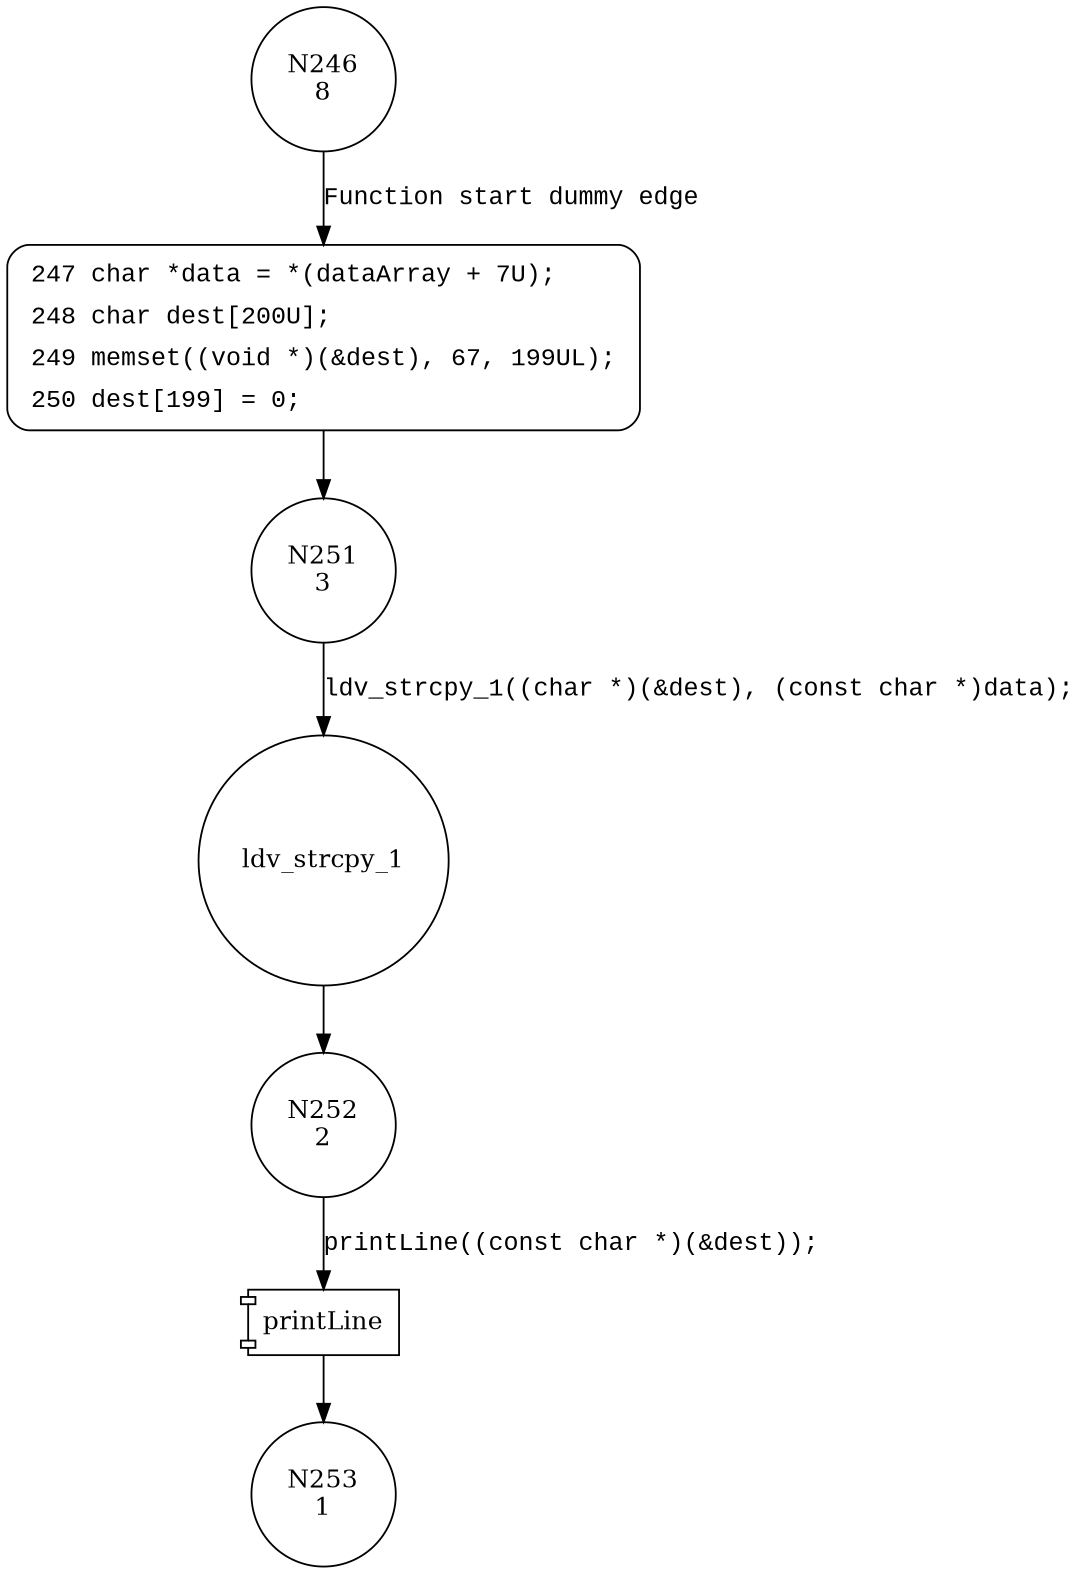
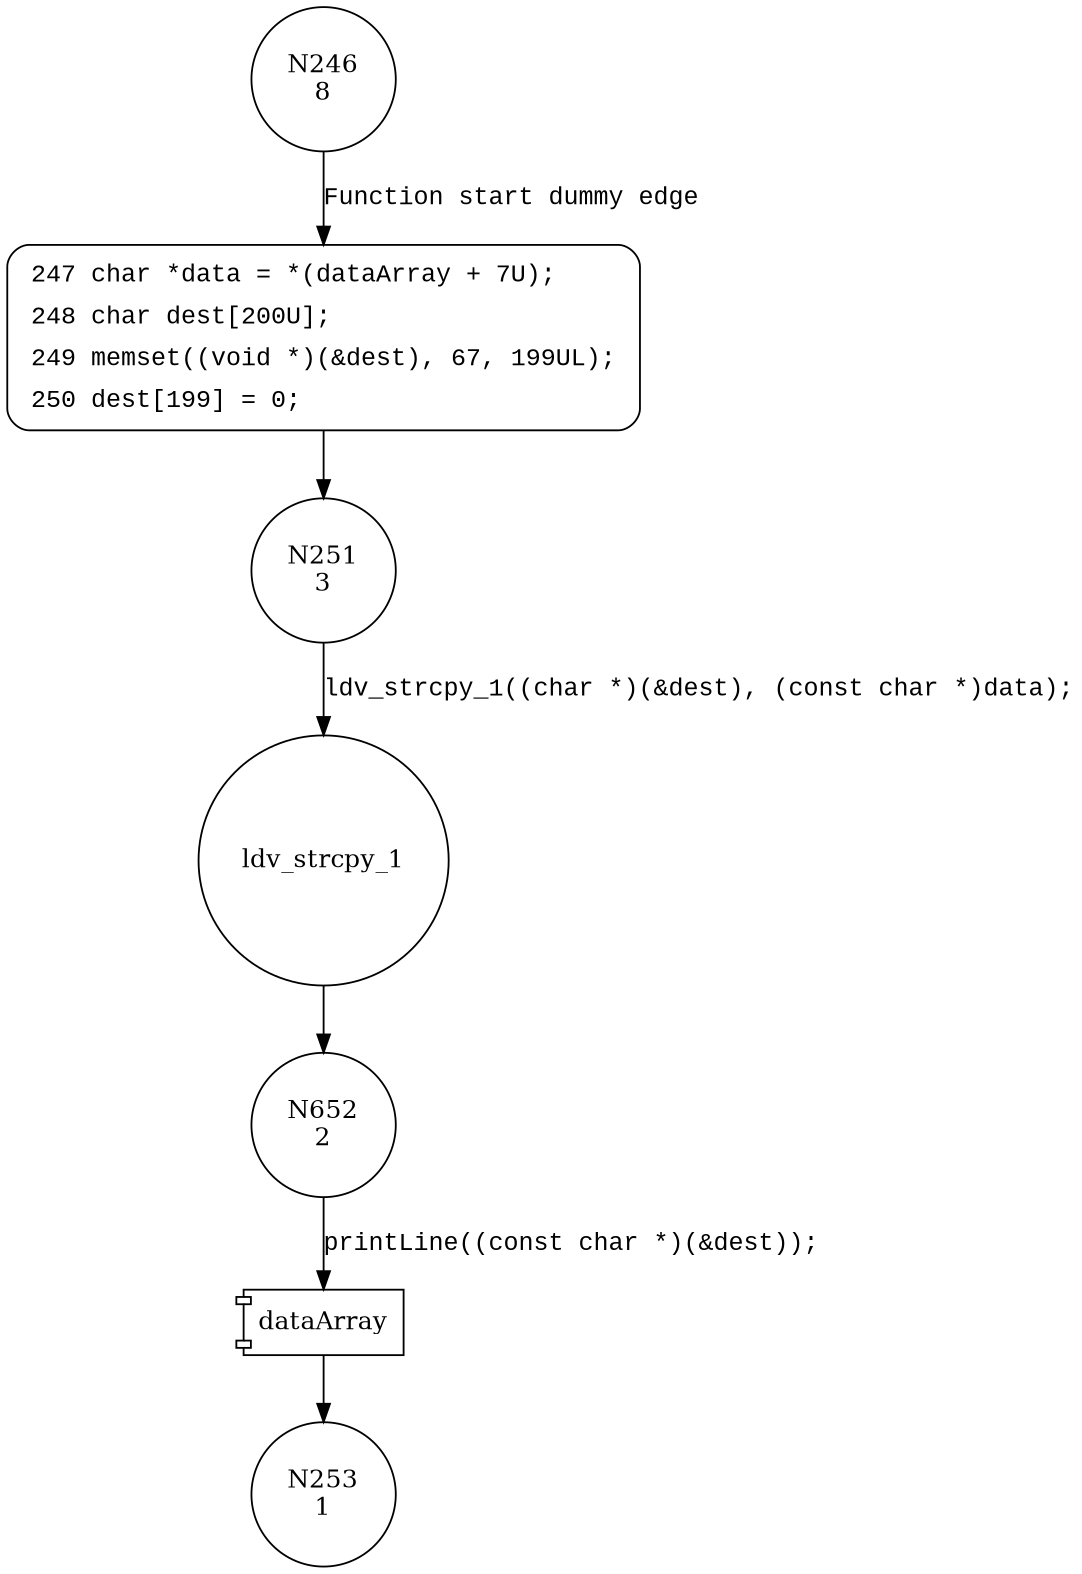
node "N252 2": label "N252 2" -> "N652 2"
node "printLine": label "printLine" -> "dataArray"
